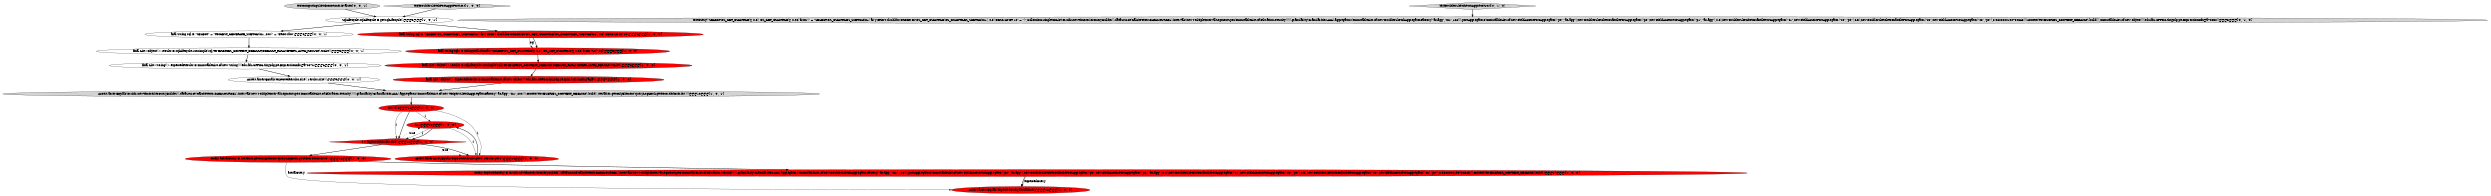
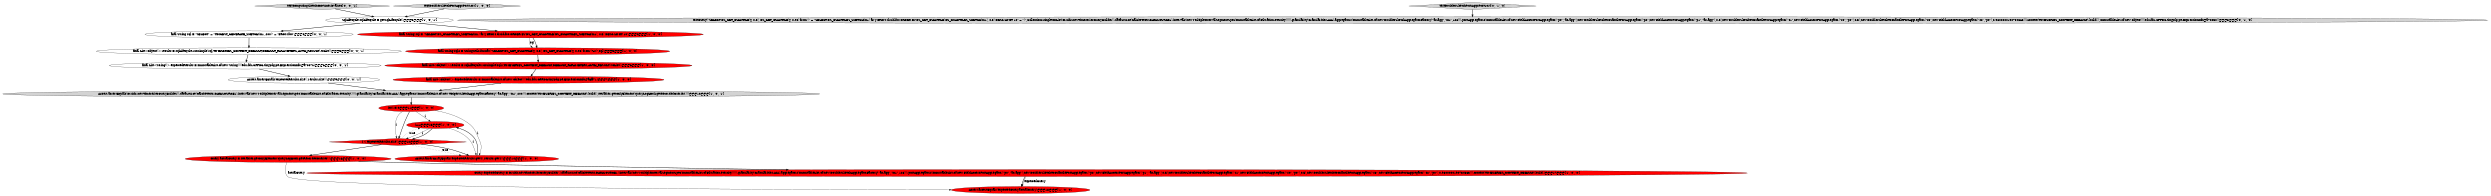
node "testComputingSketchOnNumericValues['0', '0', '1']": shape ellipse -> diamond
